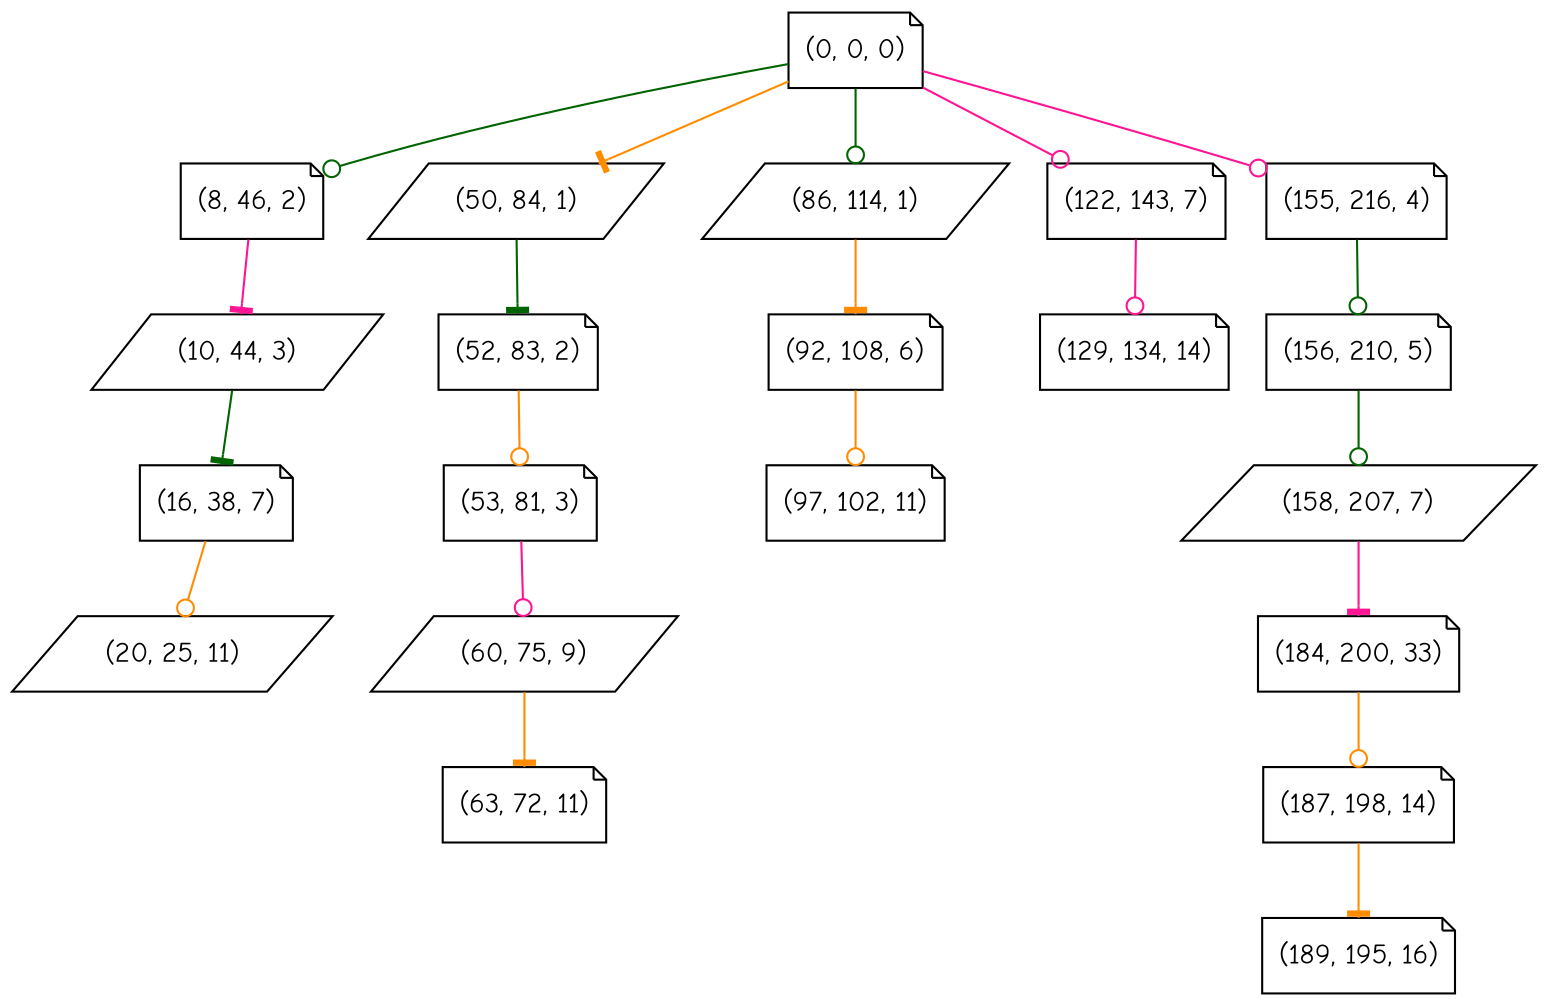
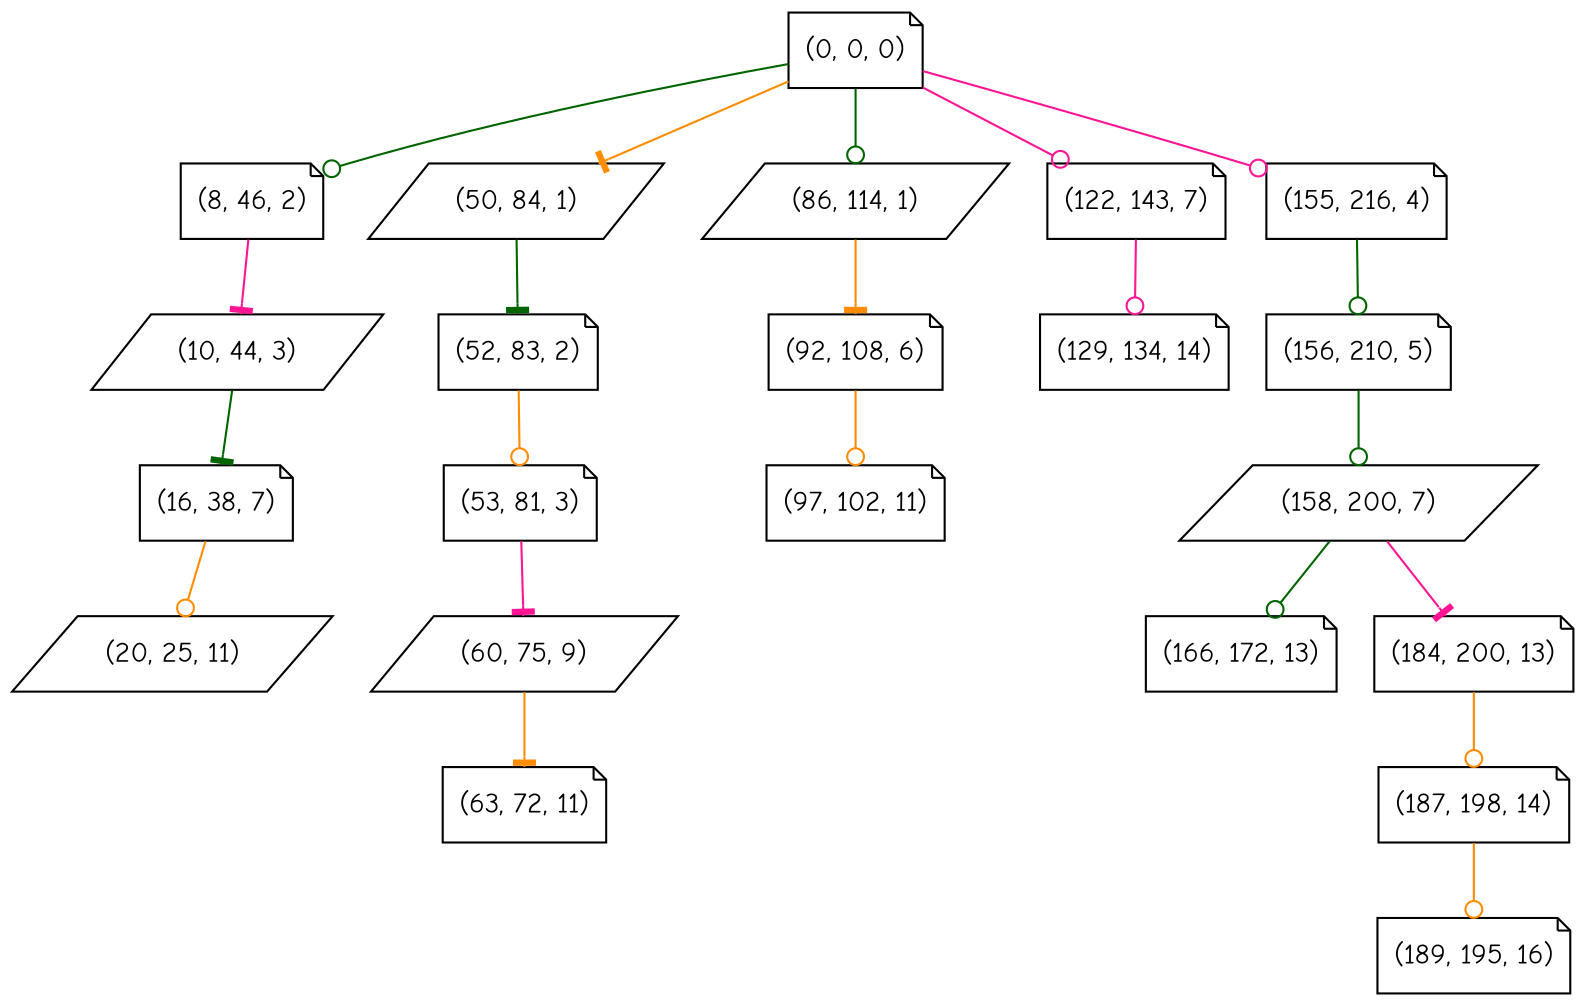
node "(158, 207, 7)": label "(158, 207, 7)" -> "(158, 200, 7)"
edge "(53, 81, 3)" -> "(60, 75, 9)": arrowhead odot -> tee
node "(166, 172, 13)": added
node "(184, 200, 33)": label "(184, 200, 33)" -> "(184, 200, 13)"
edge "(187, 198, 14)" -> "(189, 195, 16)": arrowhead tee -> odot
